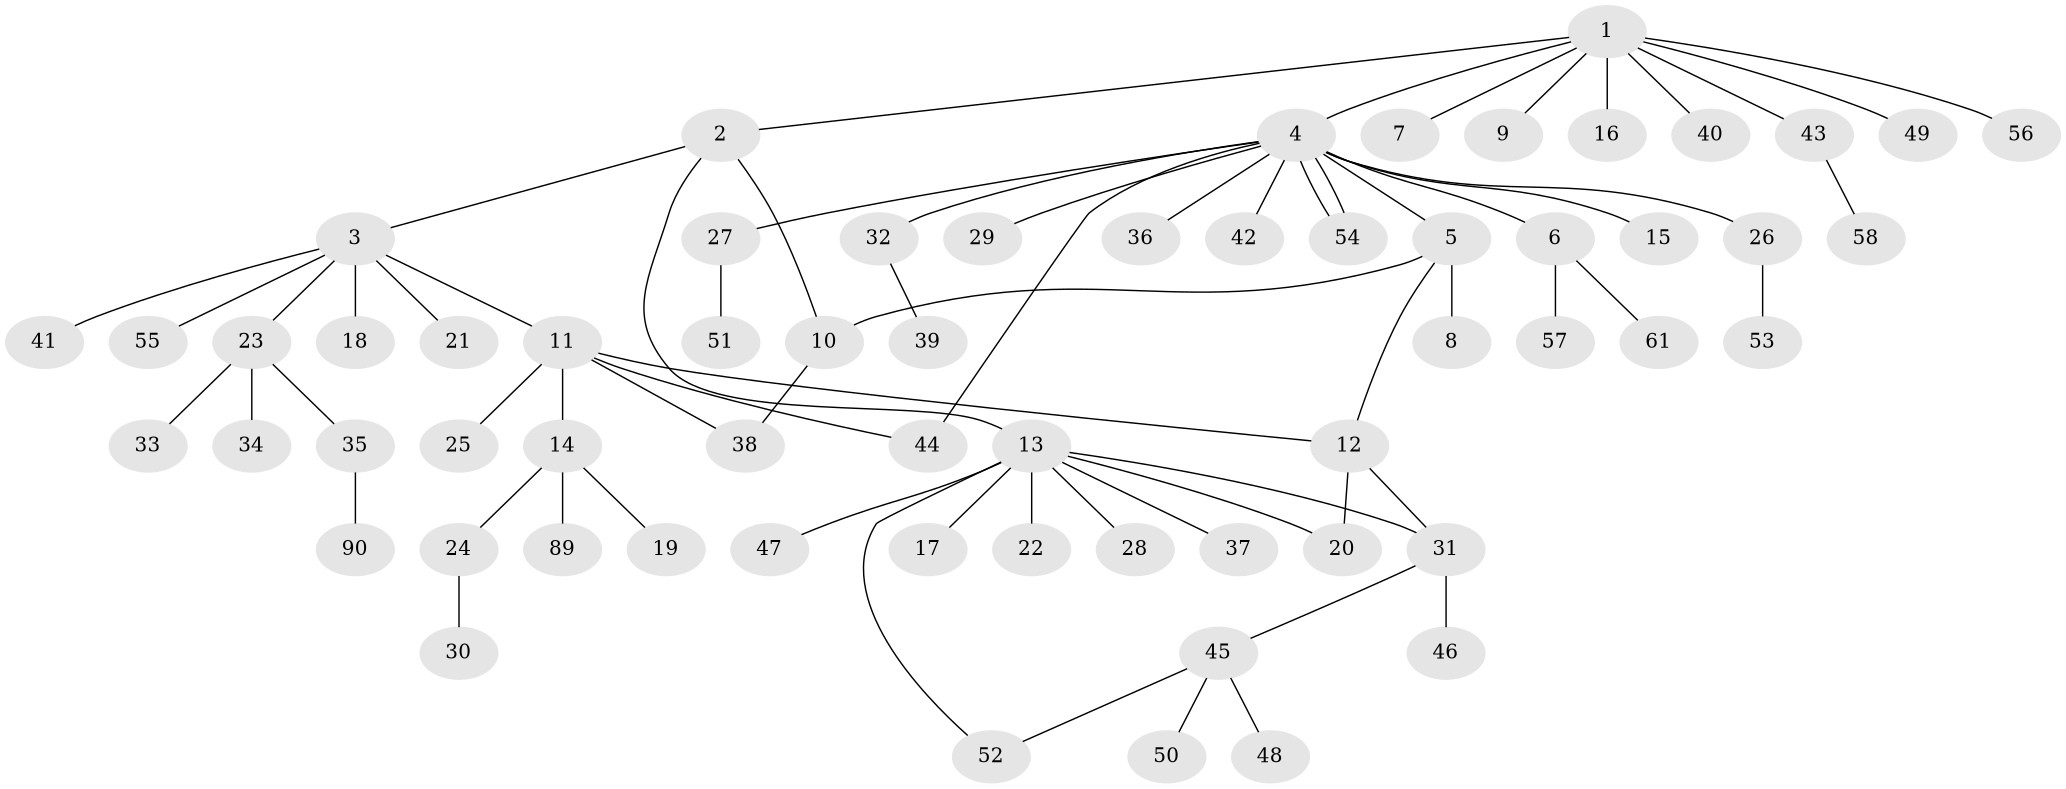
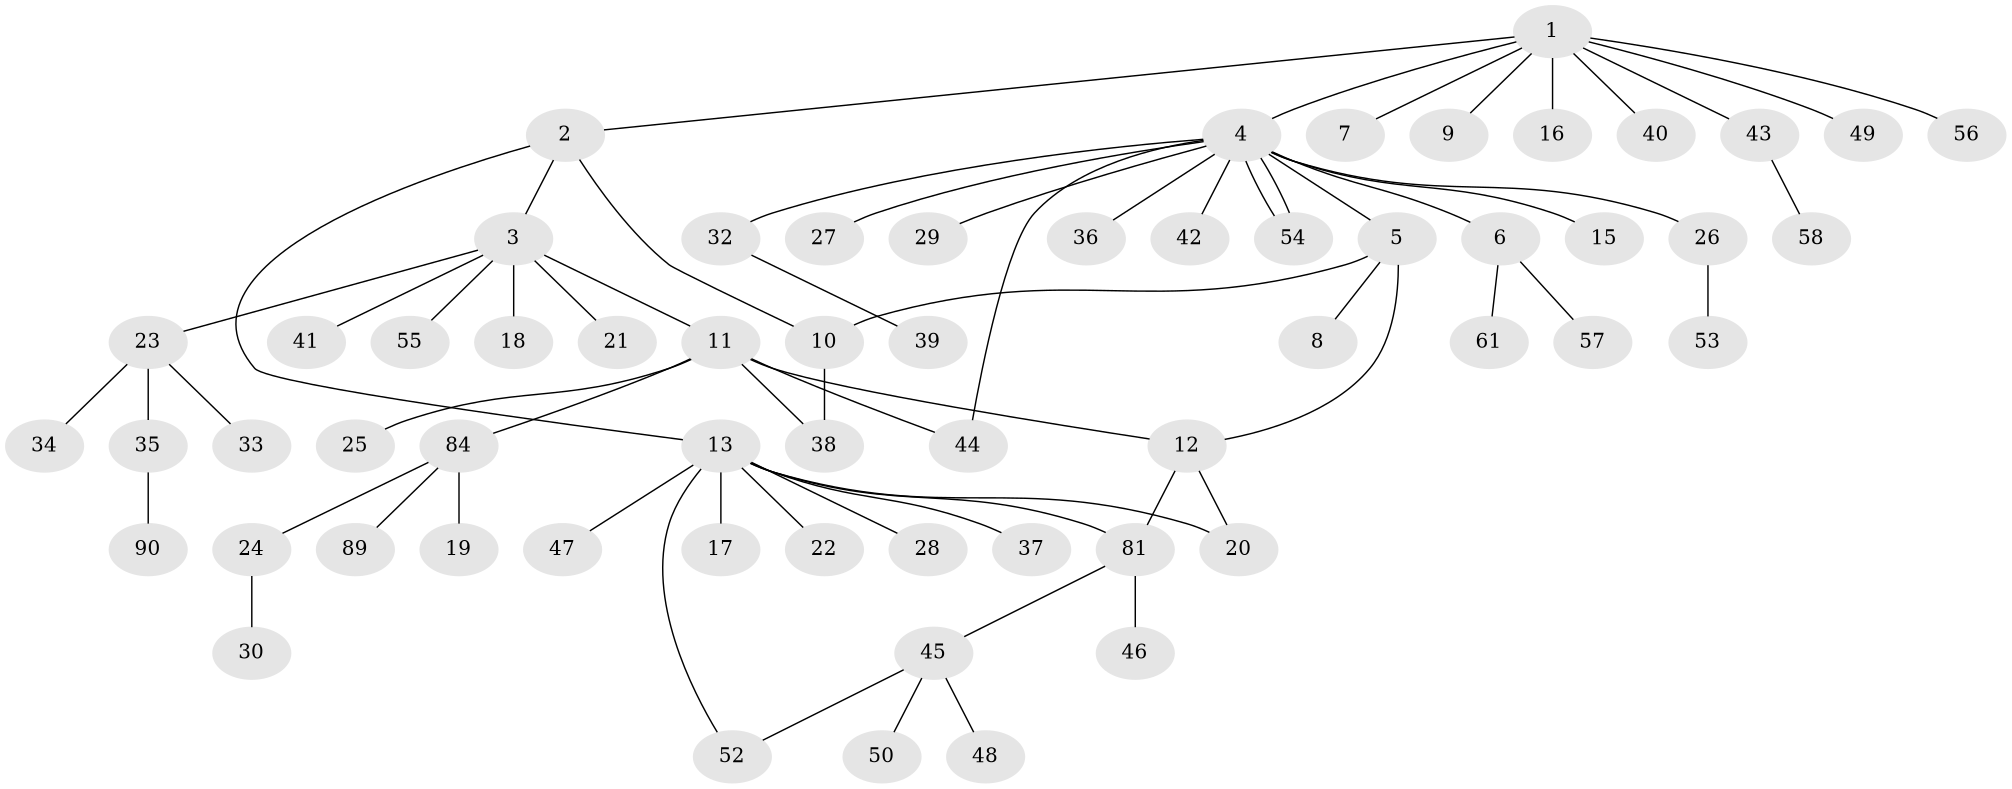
node "51": removed
node "14": label "14" -> "84"
node "31": label "31" -> "81"
